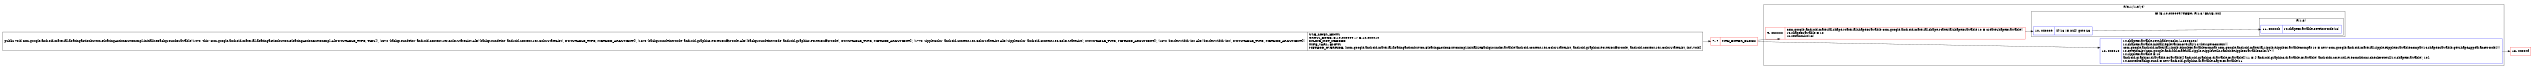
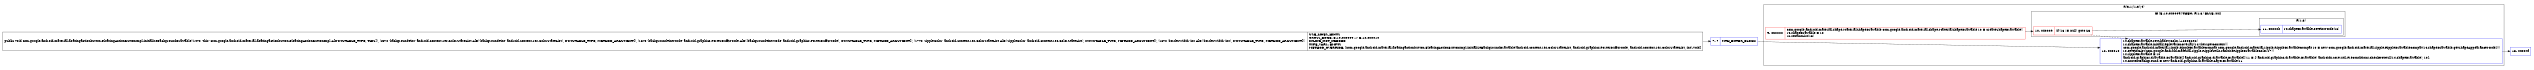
node "10: 0x0009": color blue -> red
edge "10: 0x0009" -> "12: 0x0010": added
edge "7: ?" -> "9: 0x0000": removed
node "7: ?": color red -> blue
node "13: 0x004f": color red -> blue
